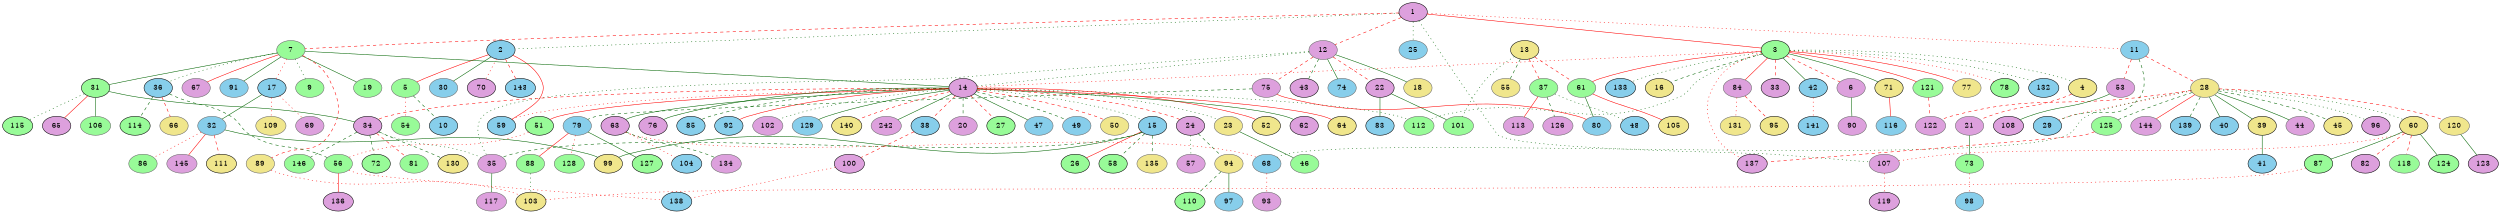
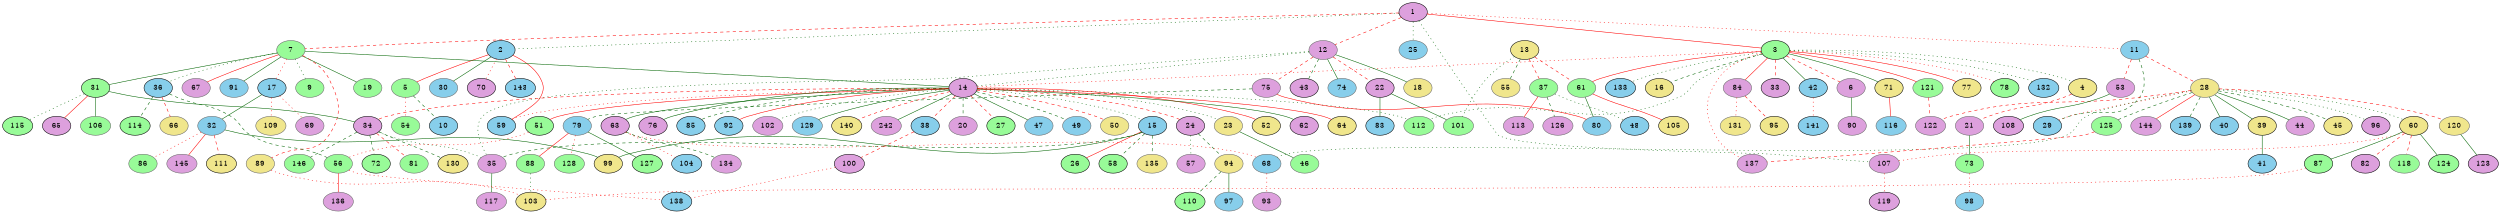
node "77": color gray40 -> black
node "137": color black -> gray40
node "136": color black -> gray40
